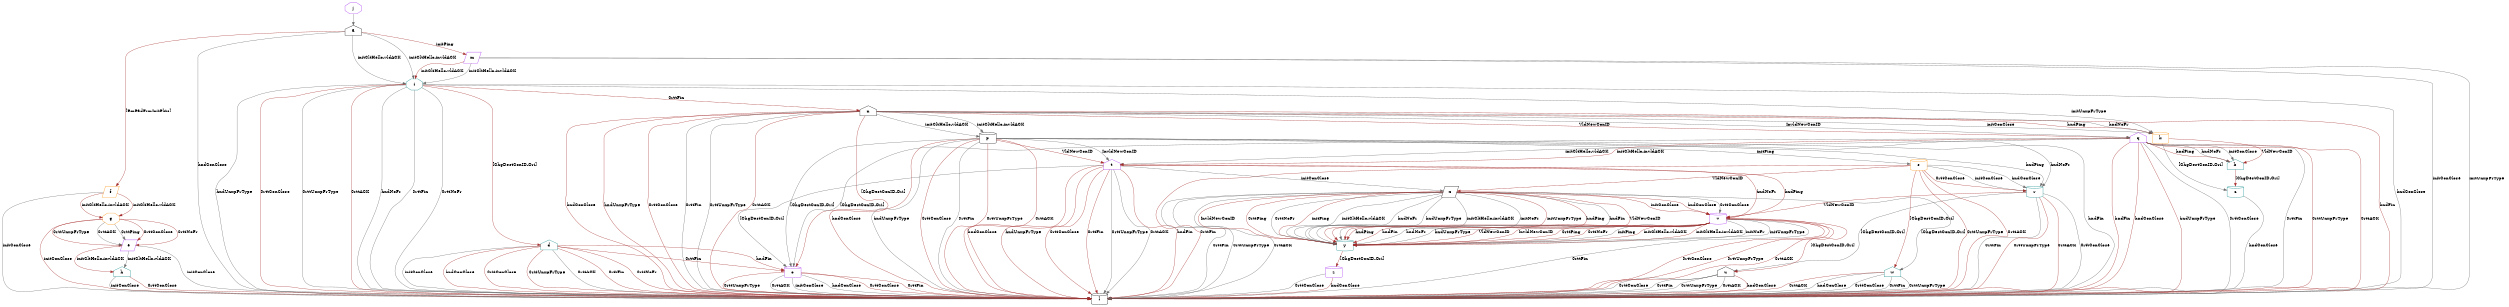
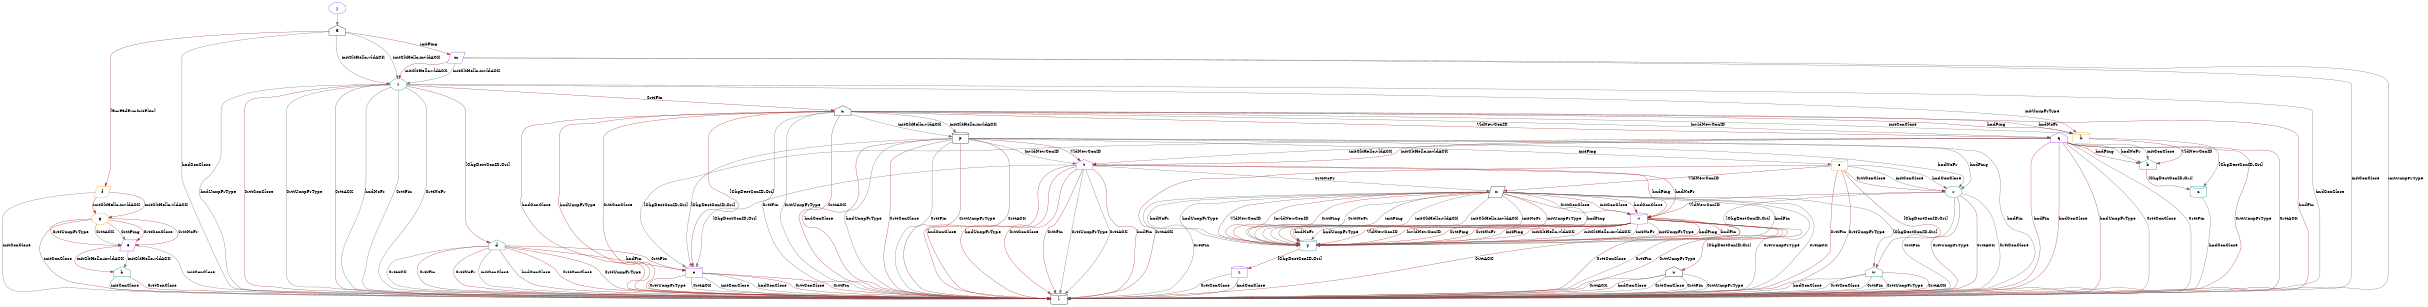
edge "t" -> "x": label "initConClose " -> "0rttNoFr "
node "r": shape cylinder -> octagon
edge "r" -> "u": now "r" -> "y"
